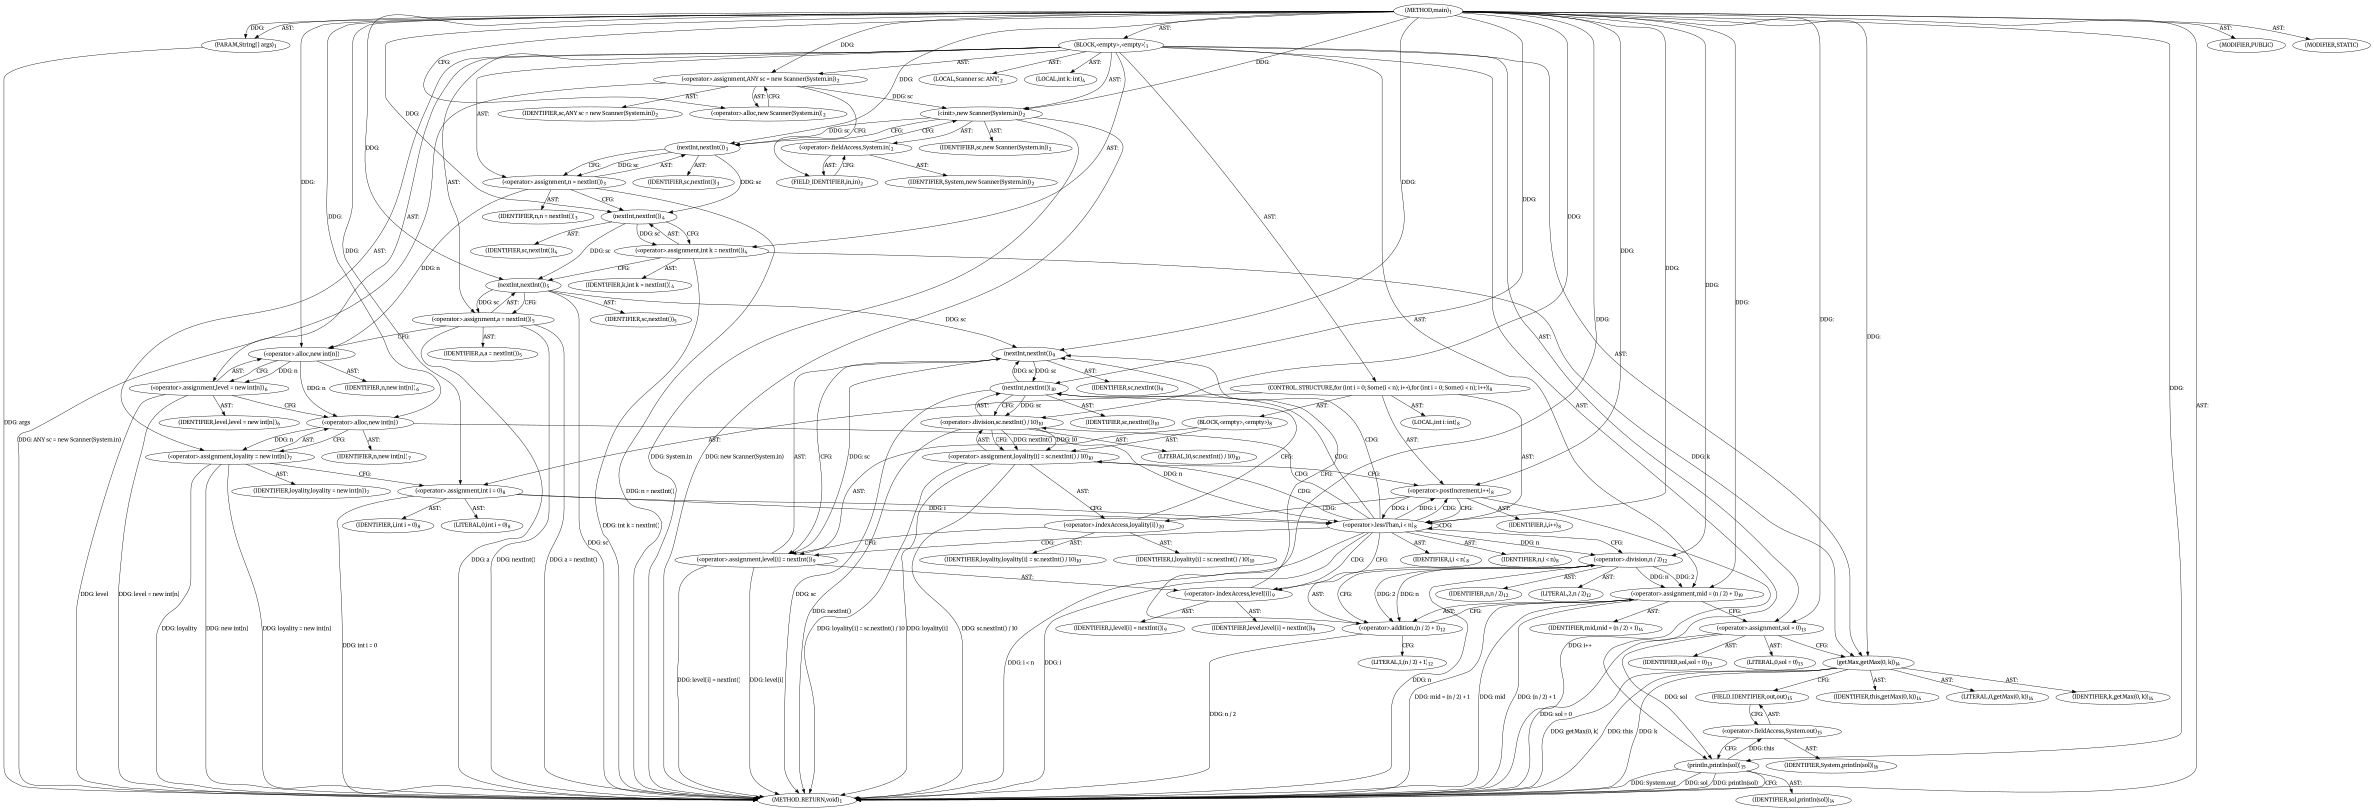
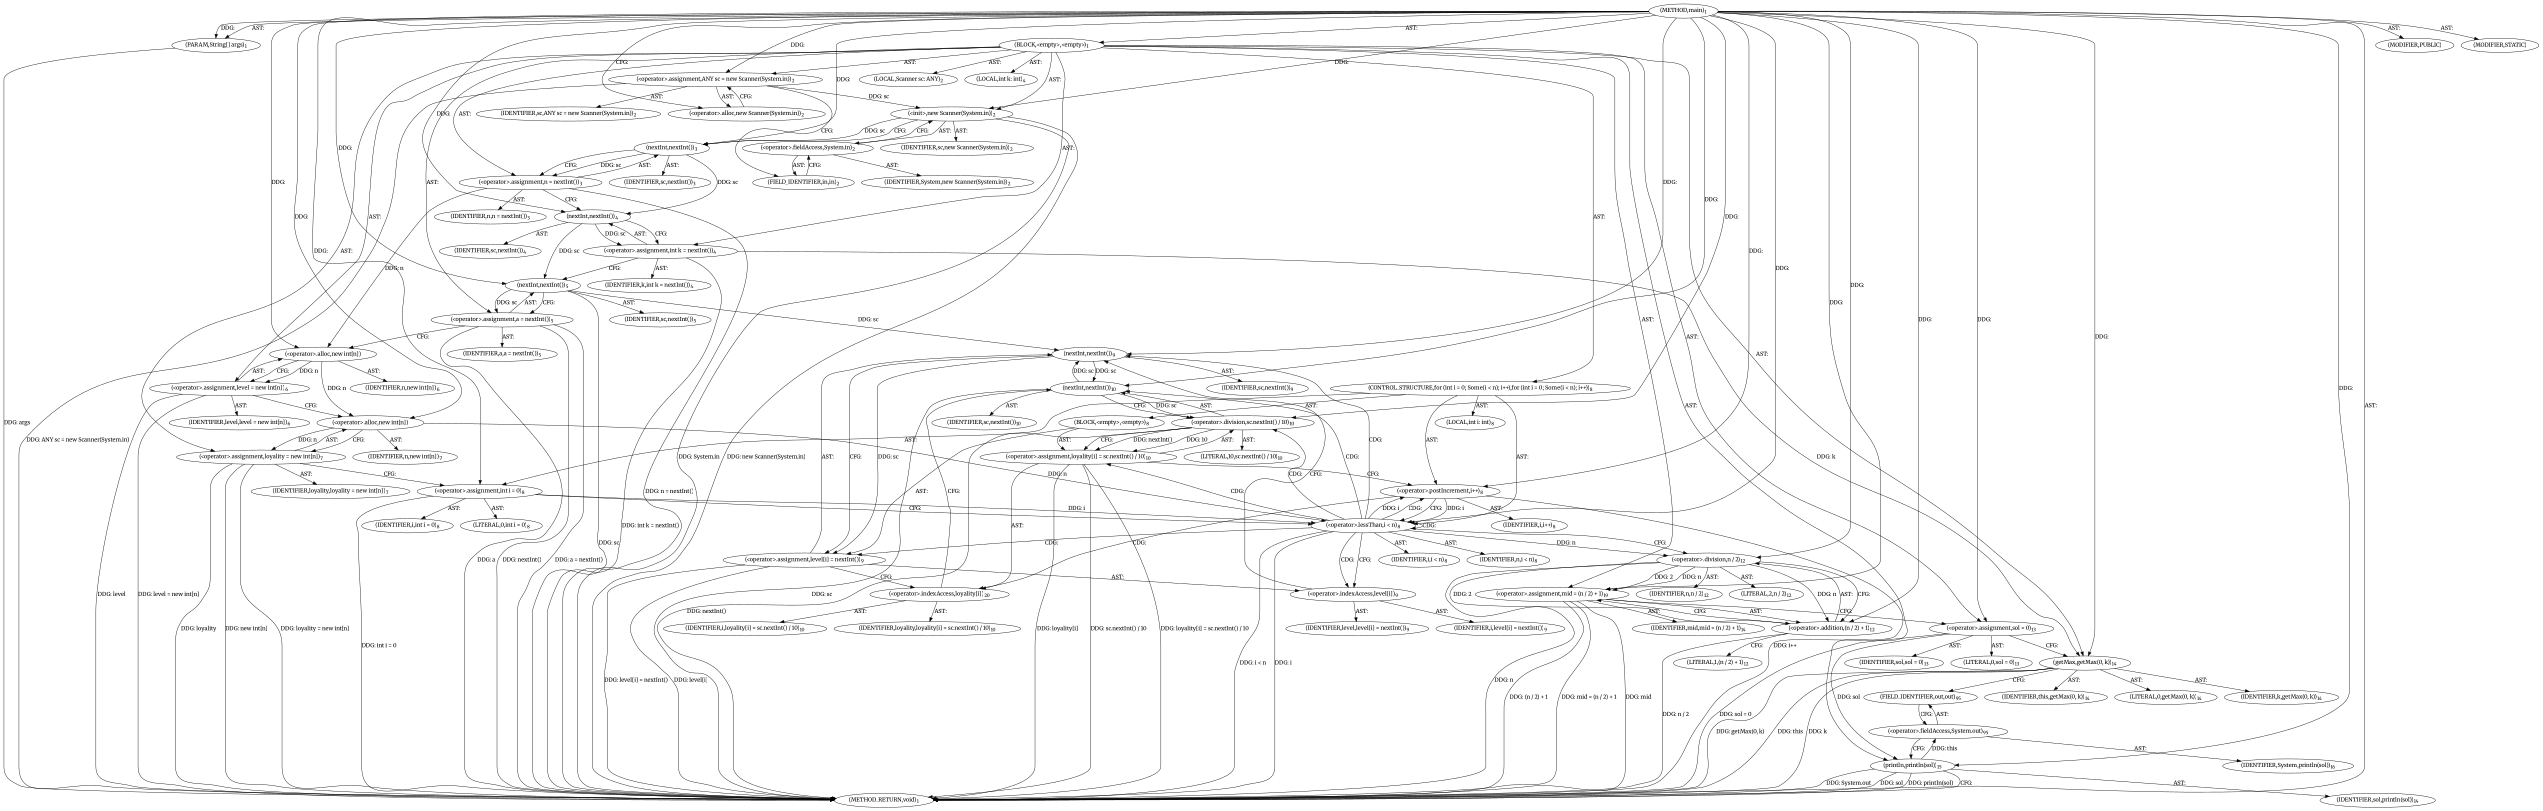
edge "(<operator>.indexAccess,loyality[i])" -> "(<operator>.assignment,level[i] = nextInt())": reversed
node "(FIELD_IDENTIFIER,out,out)": text "15" -> "95"
node "(<operator>.fieldAccess,System.out)": text "15" -> "95"
